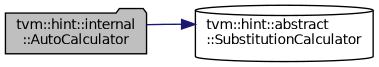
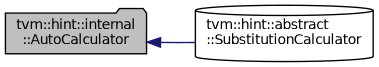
edge "tvm::hint::internal ::AutoCalculator" -> "tvm::hint::abstract ::SubstitutionCalculator": reversed
